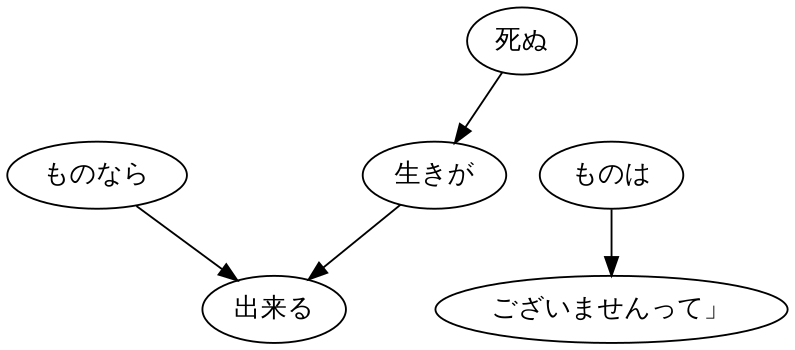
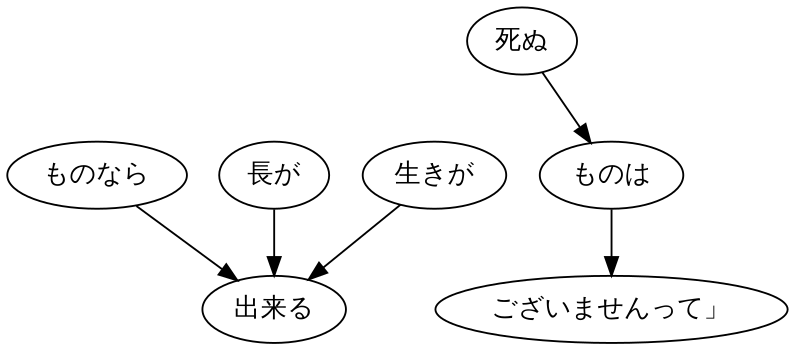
edge "死ぬ" -> "生きが": now "死ぬ" -> "ものは"
node "長が": added
